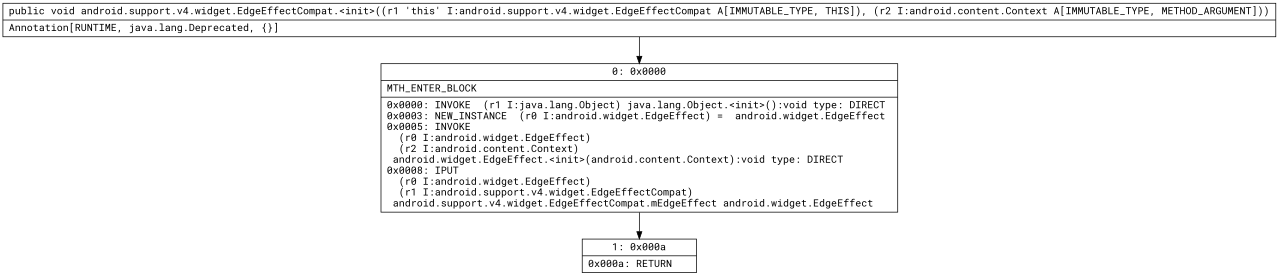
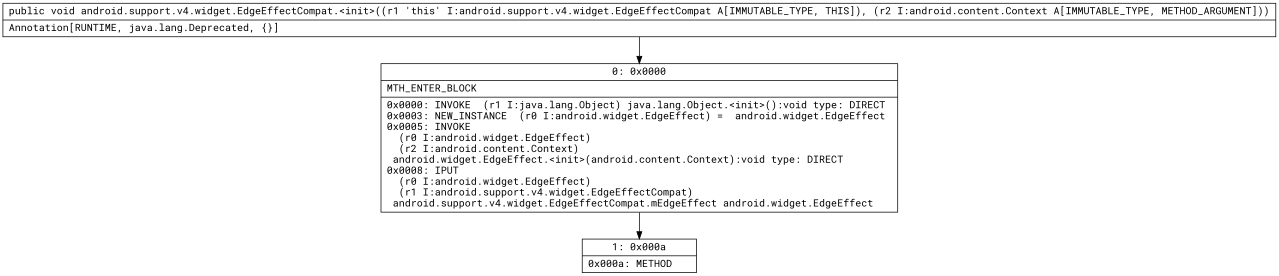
node "1: 0x000a": text "0x000a: RETURN" -> "0x000a: METHOD"
